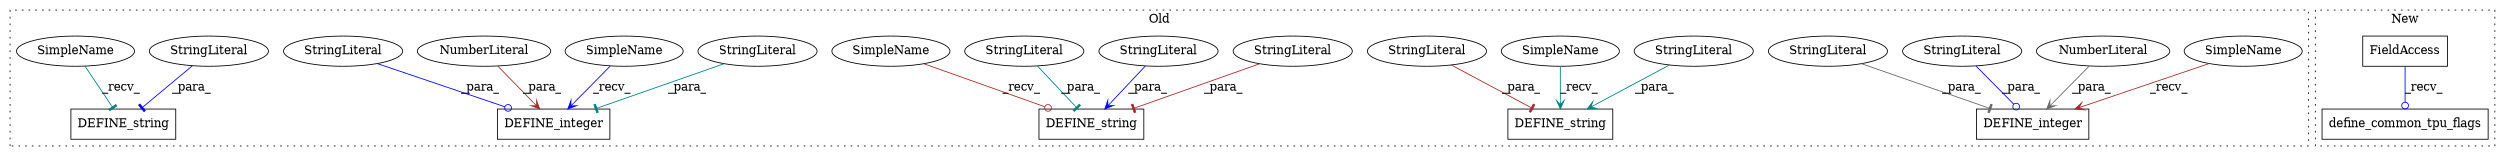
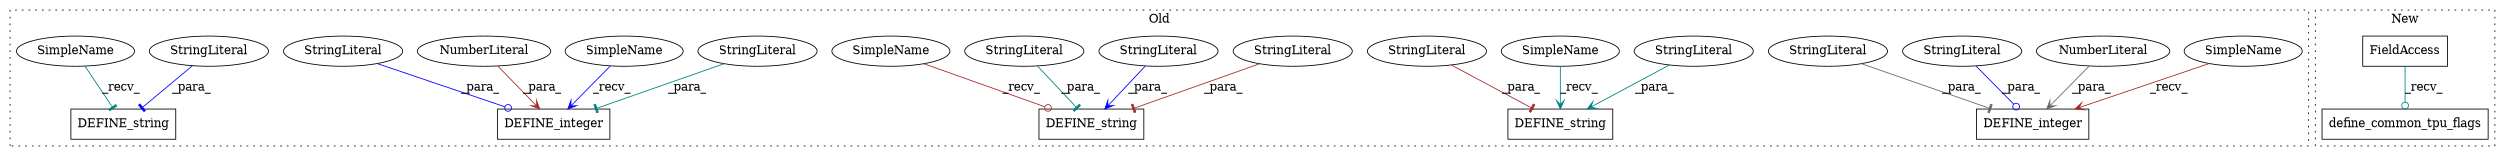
edge "FieldAccess" -> "define_common_tpu_flags": color blue -> teal
